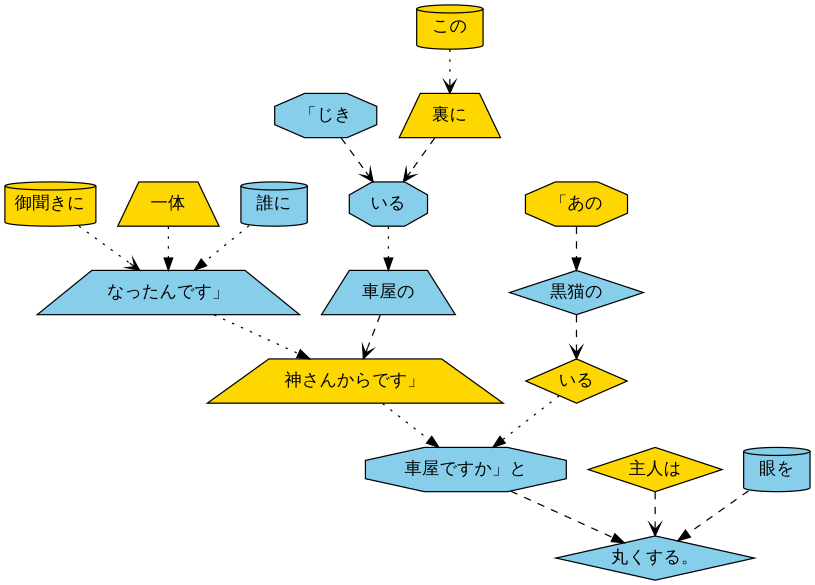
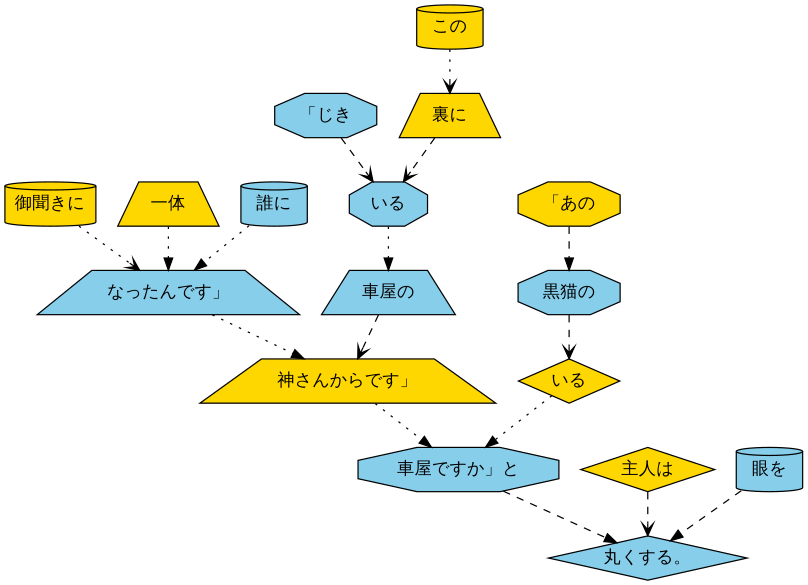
node "黒猫の": shape diamond -> octagon
